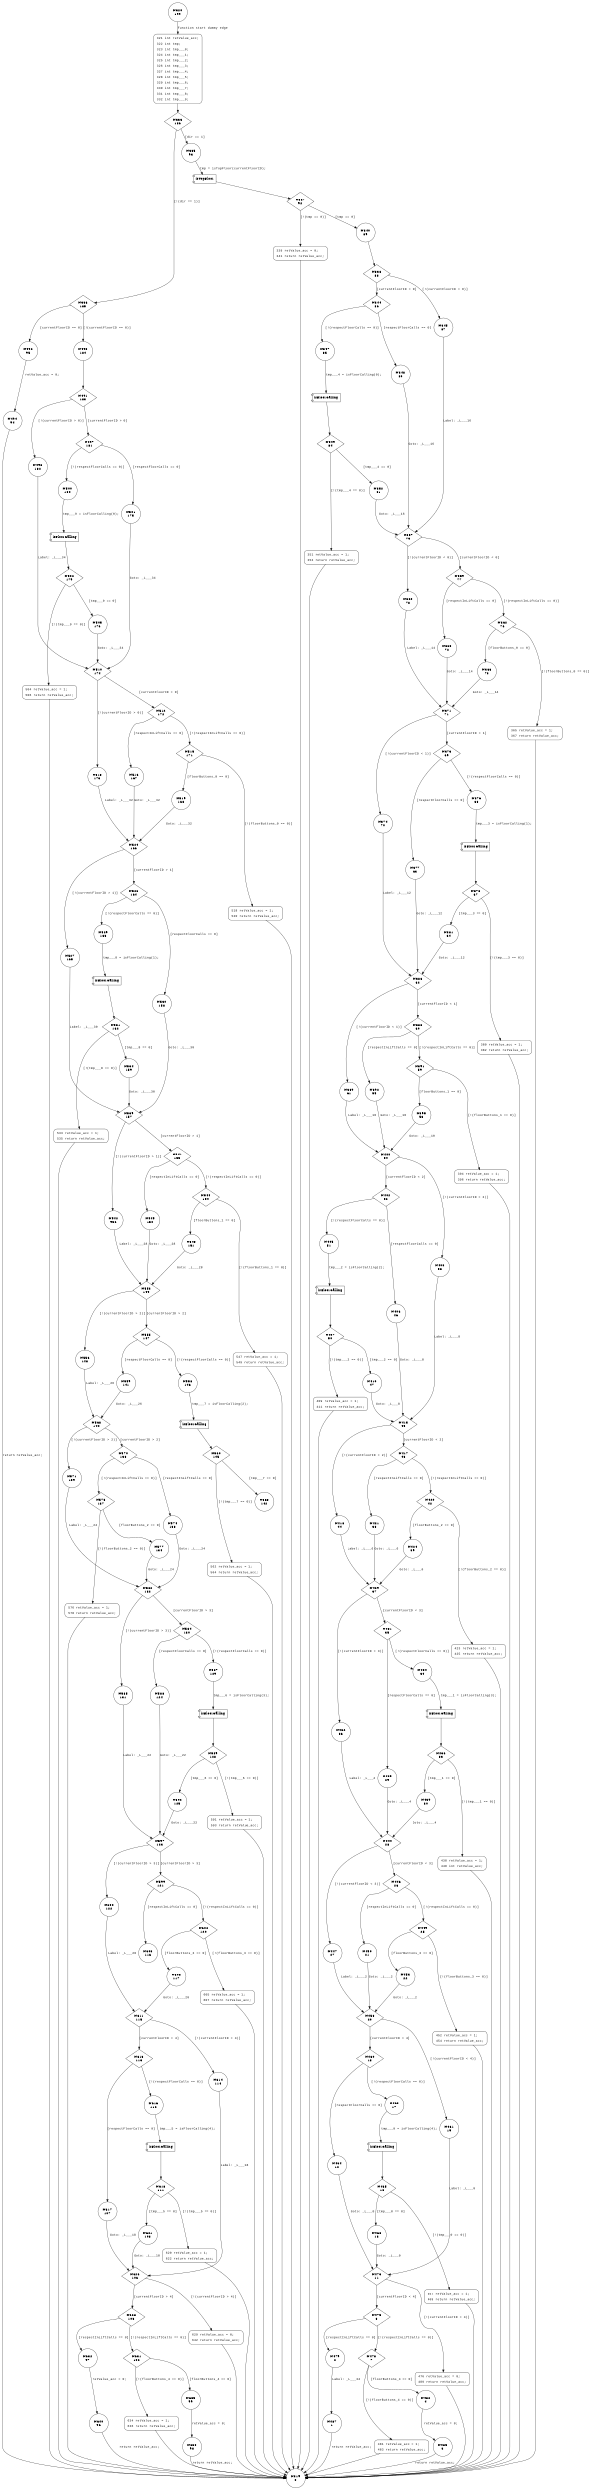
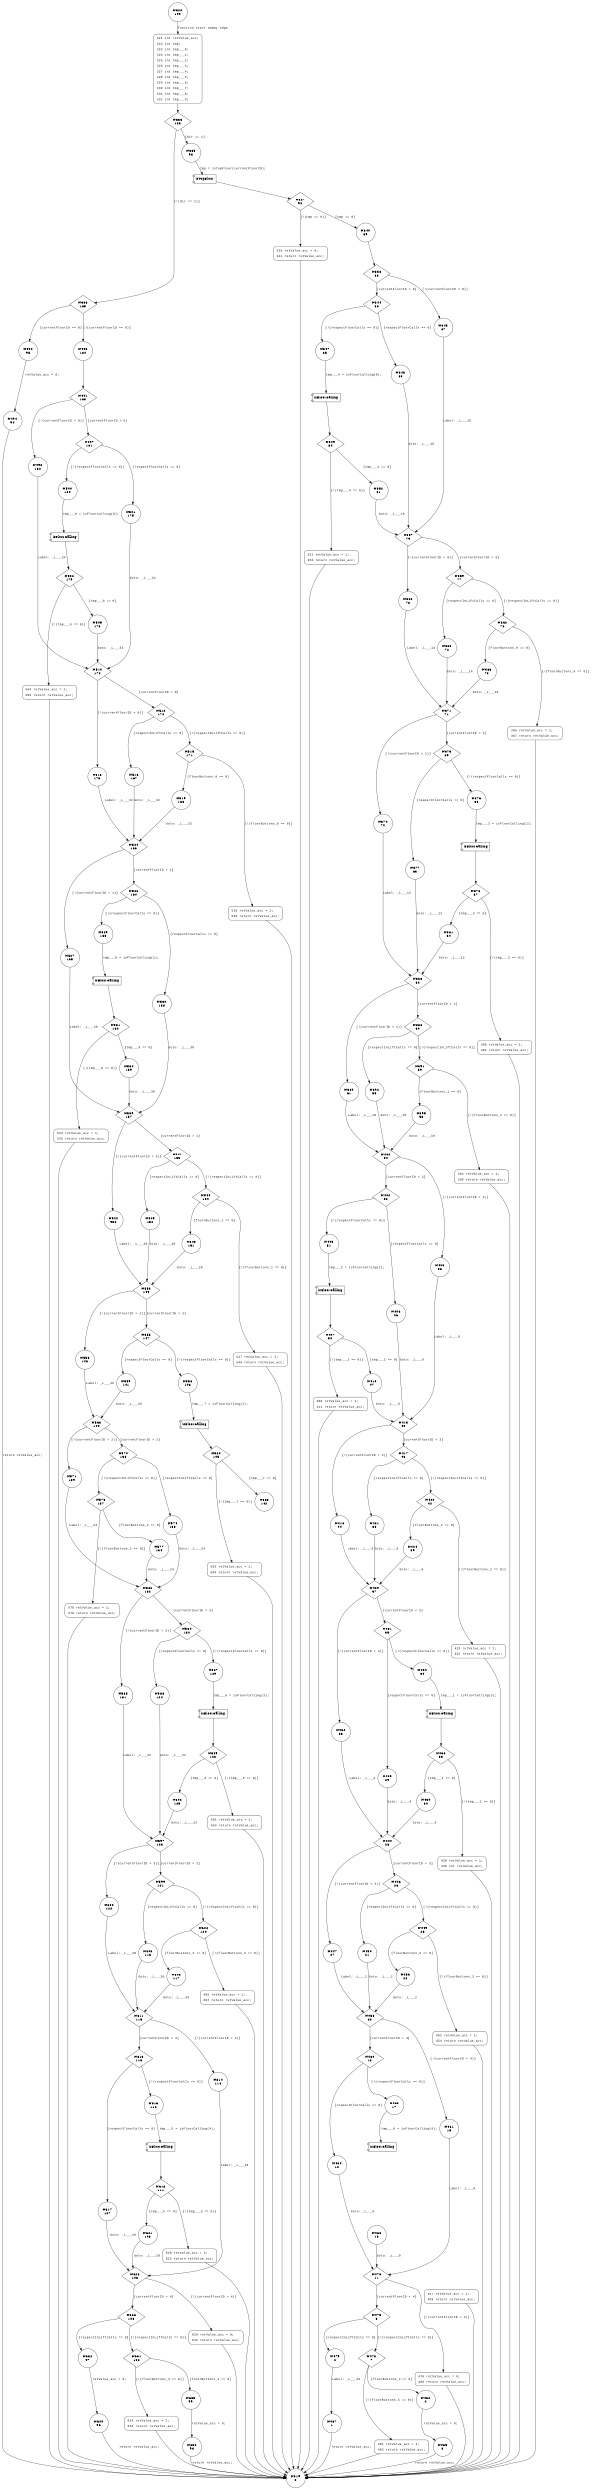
edge "N603 116" -> "N611 115": added, label "Goto: _L___20"
node "N465 16": removed
